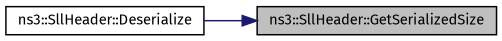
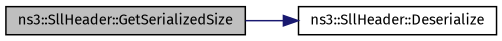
edge "ns3::SllHeader::Deserialize" -> "ns3::SllHeader::GetSerializedSize": reversed
